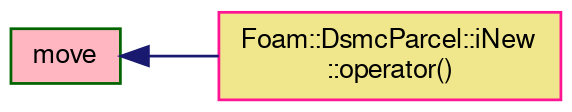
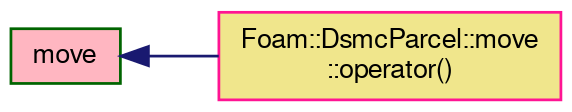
node "Foam::DsmcParcel::iNew ::operator()": label "Foam::DsmcParcel::iNew ::operator()" -> "Foam::DsmcParcel::move ::operator()"
